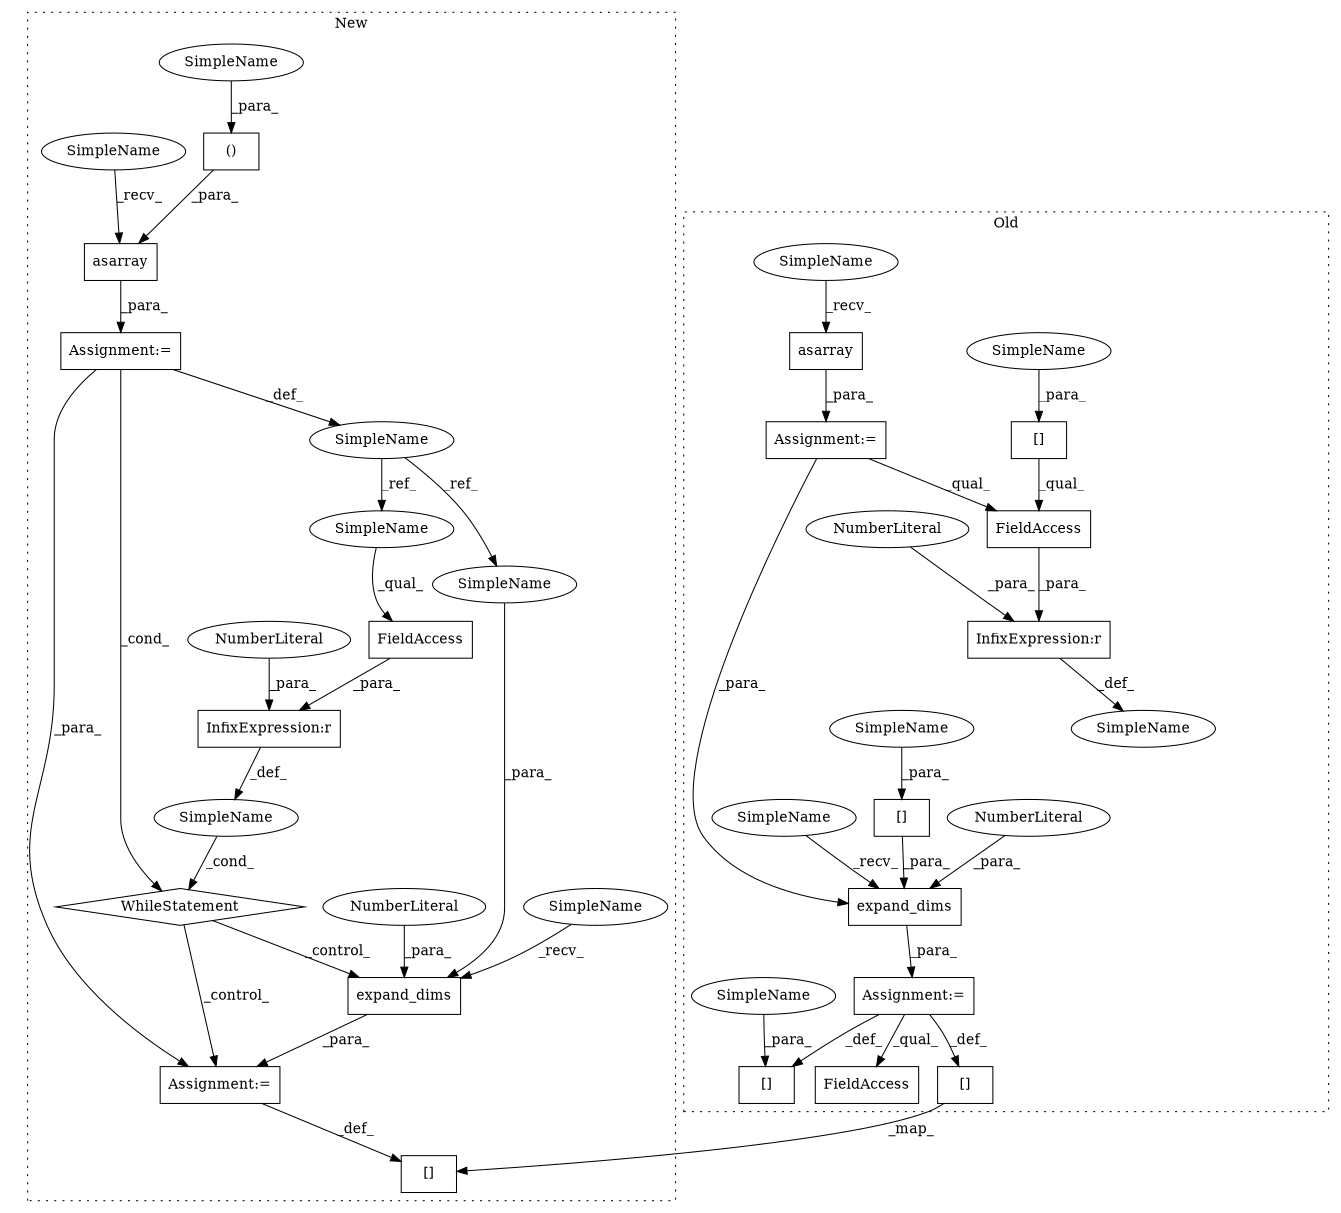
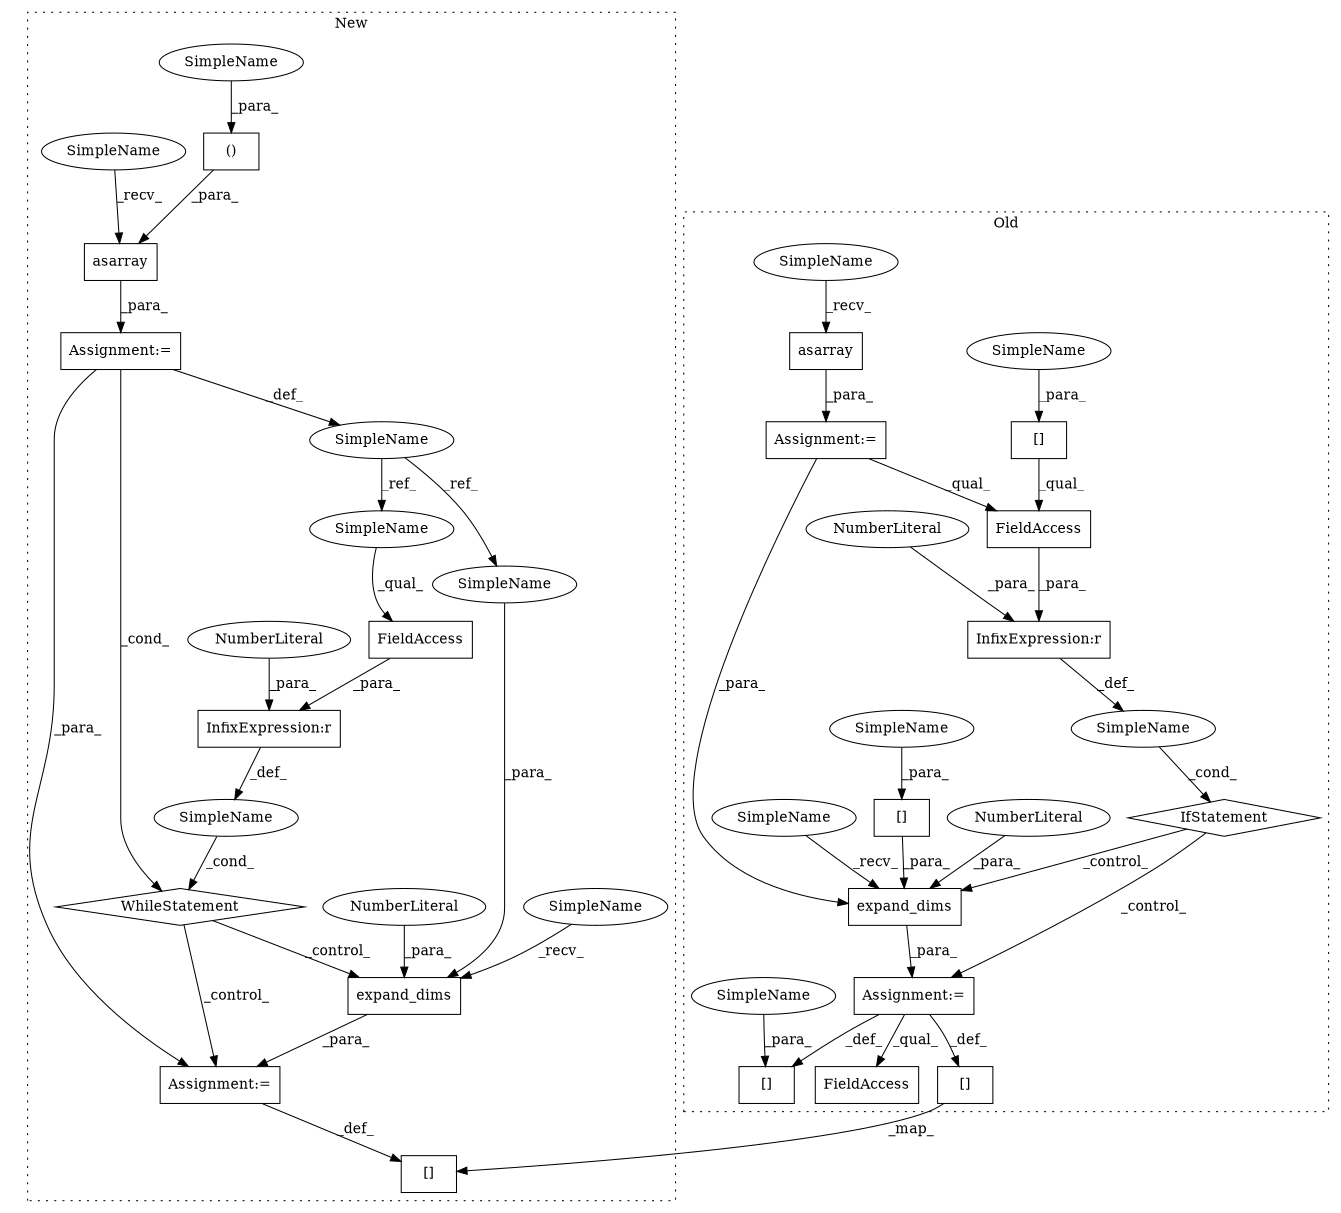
node "IfStatement": added
